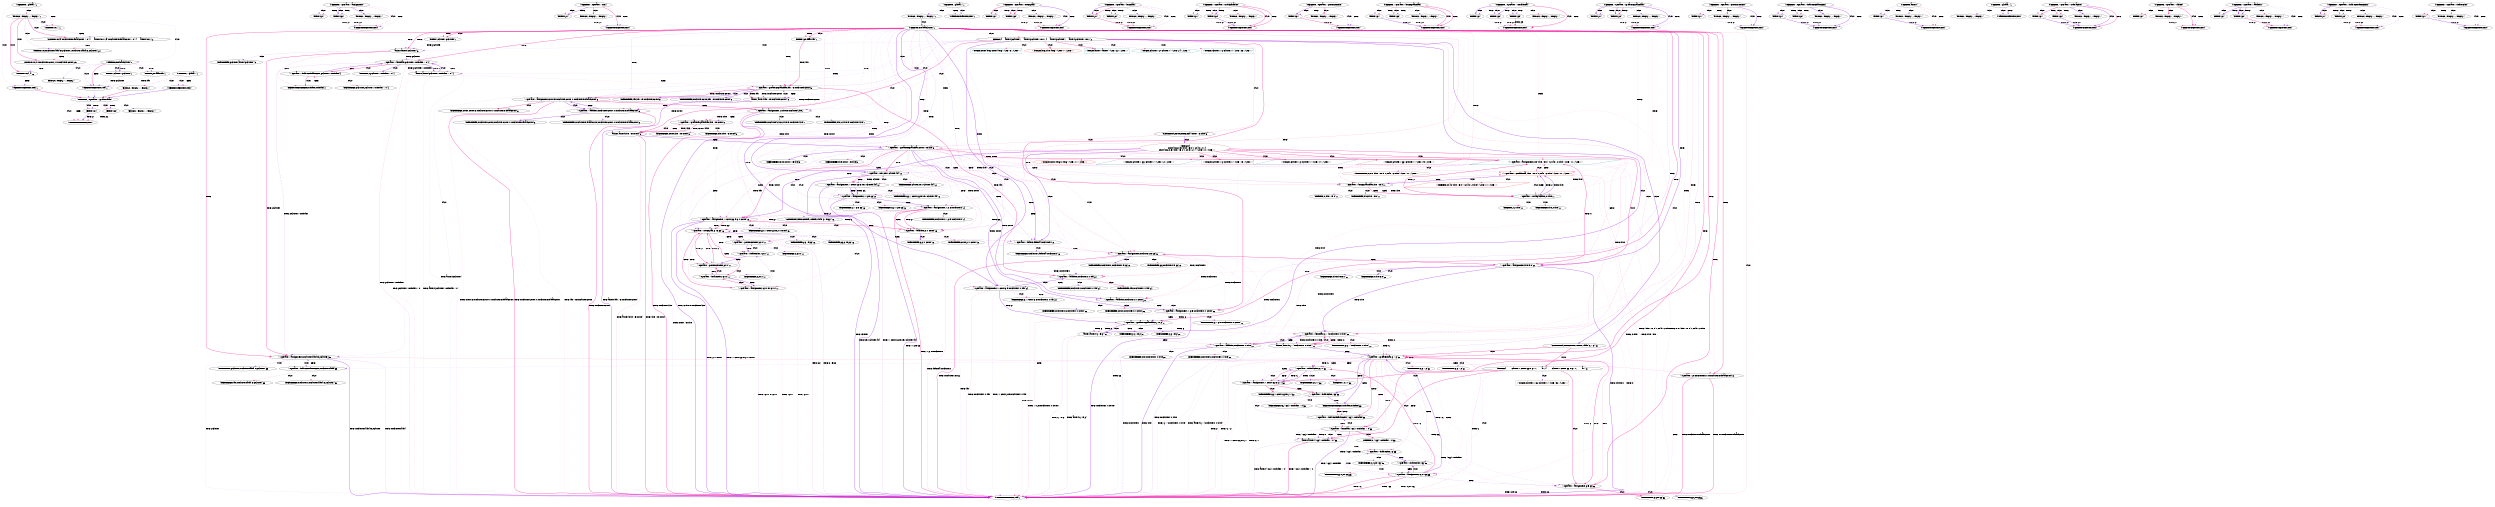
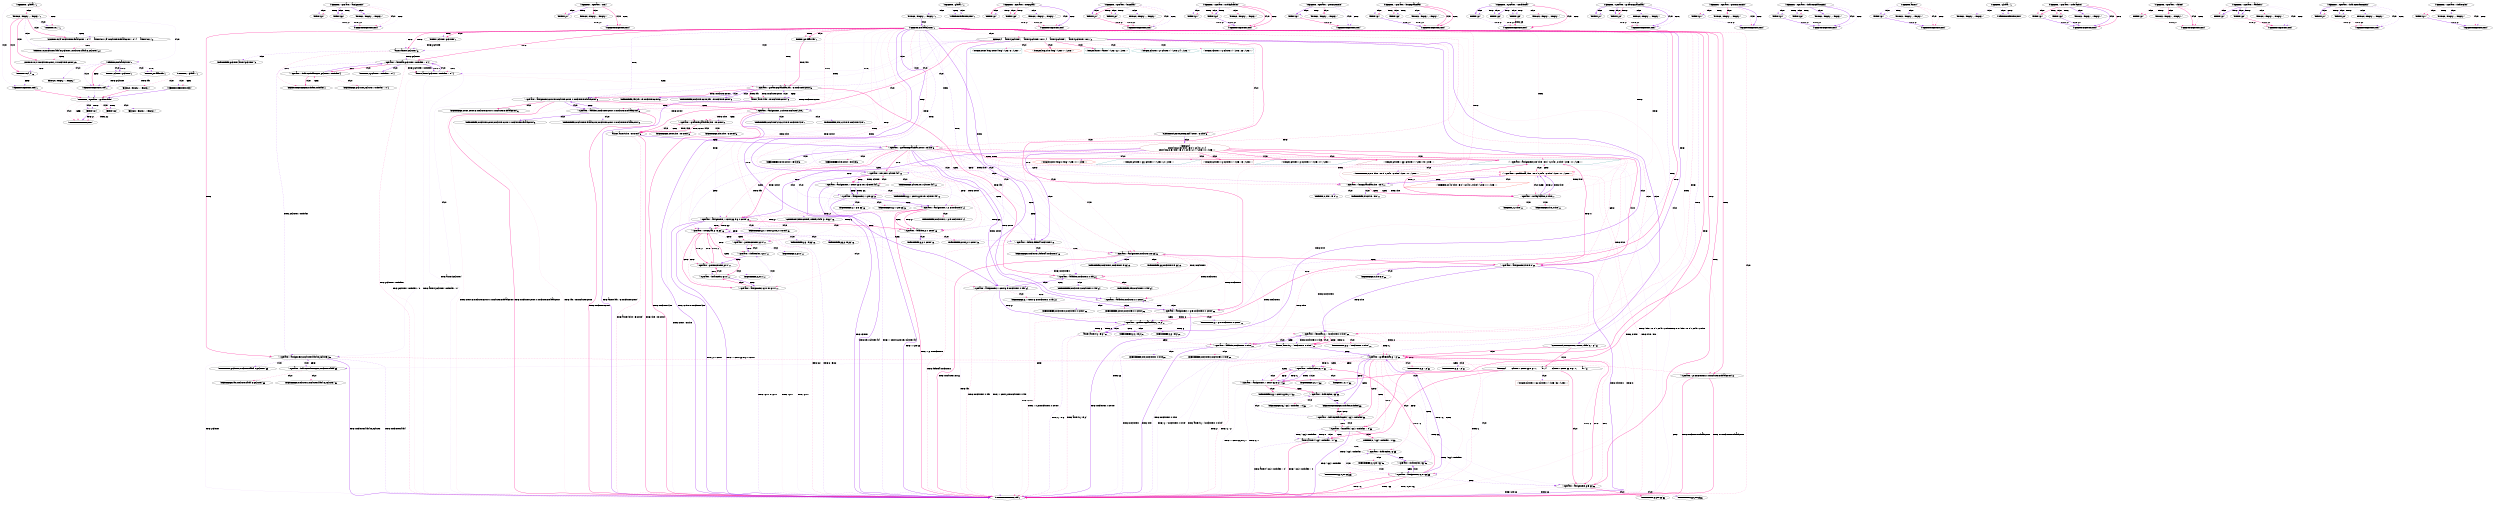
edge "(assert,assert(pCluster))" -> "(<operator>.assignment,m_clusters[idx] = pCluster)": removed, label "DDG: pCluster"
node "(IDENTIFIER,size,size = n)": removed
edge "(<operator>.addition,m_clusters + idx)" -> "(IDENTIFIER,idx,m_clusters + idx)": reversed
